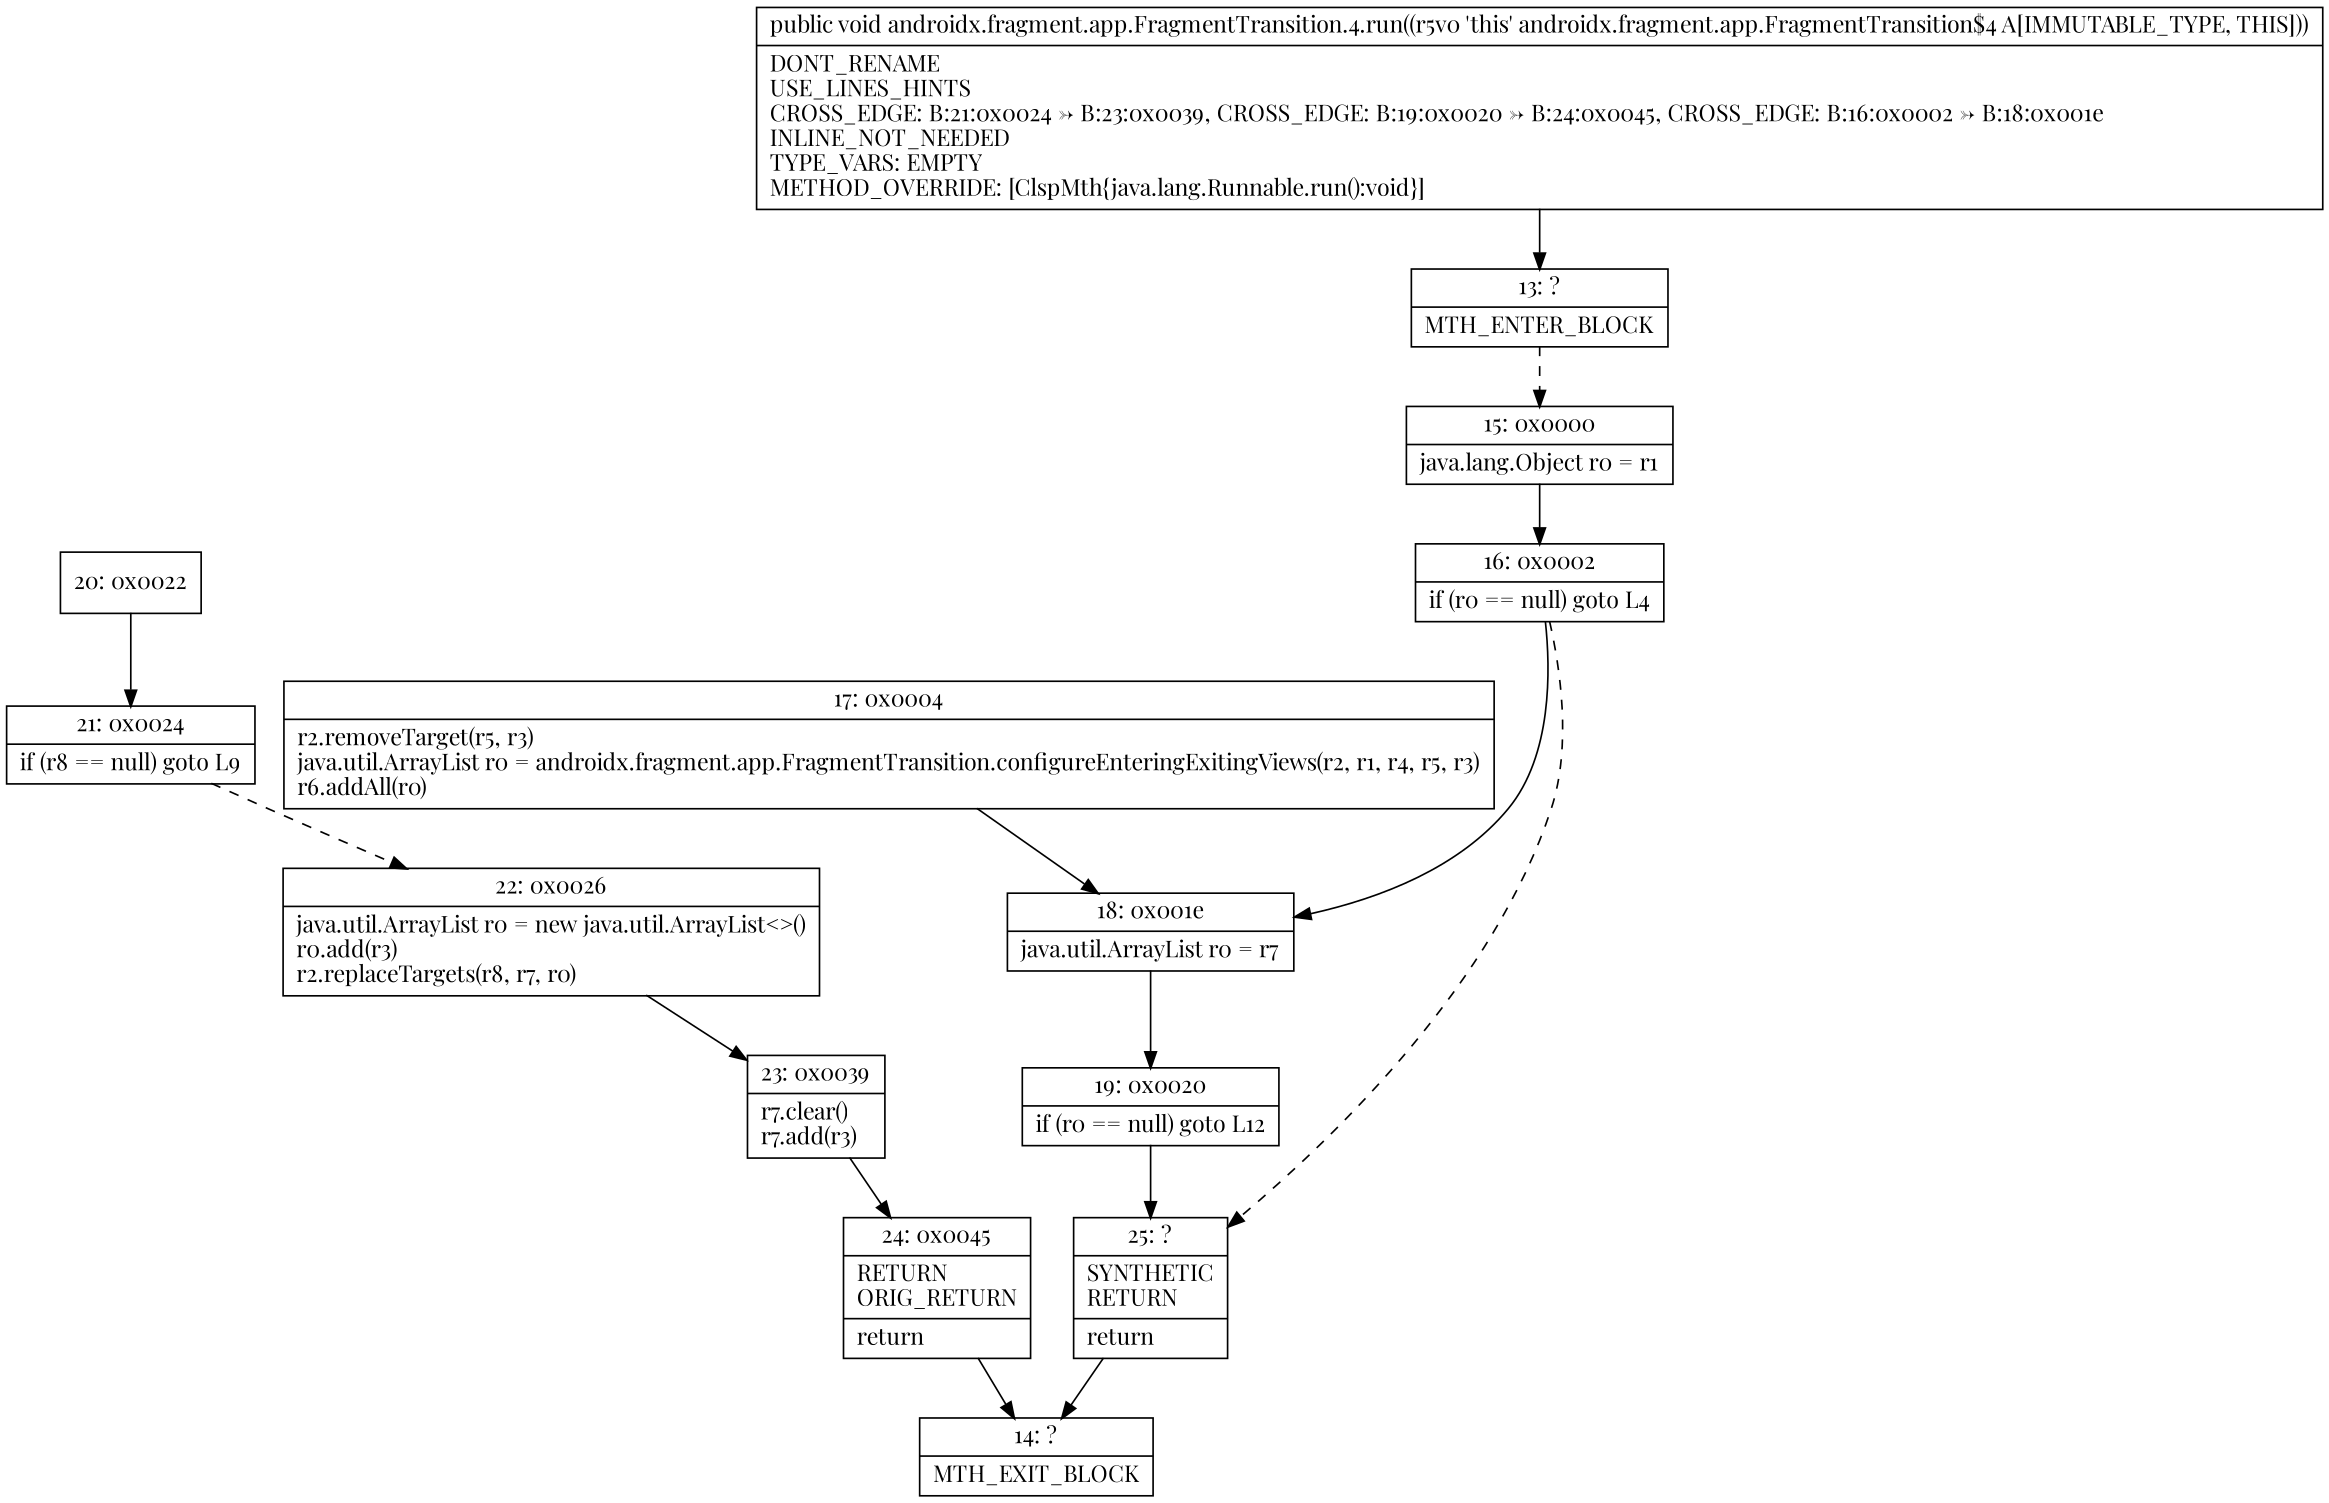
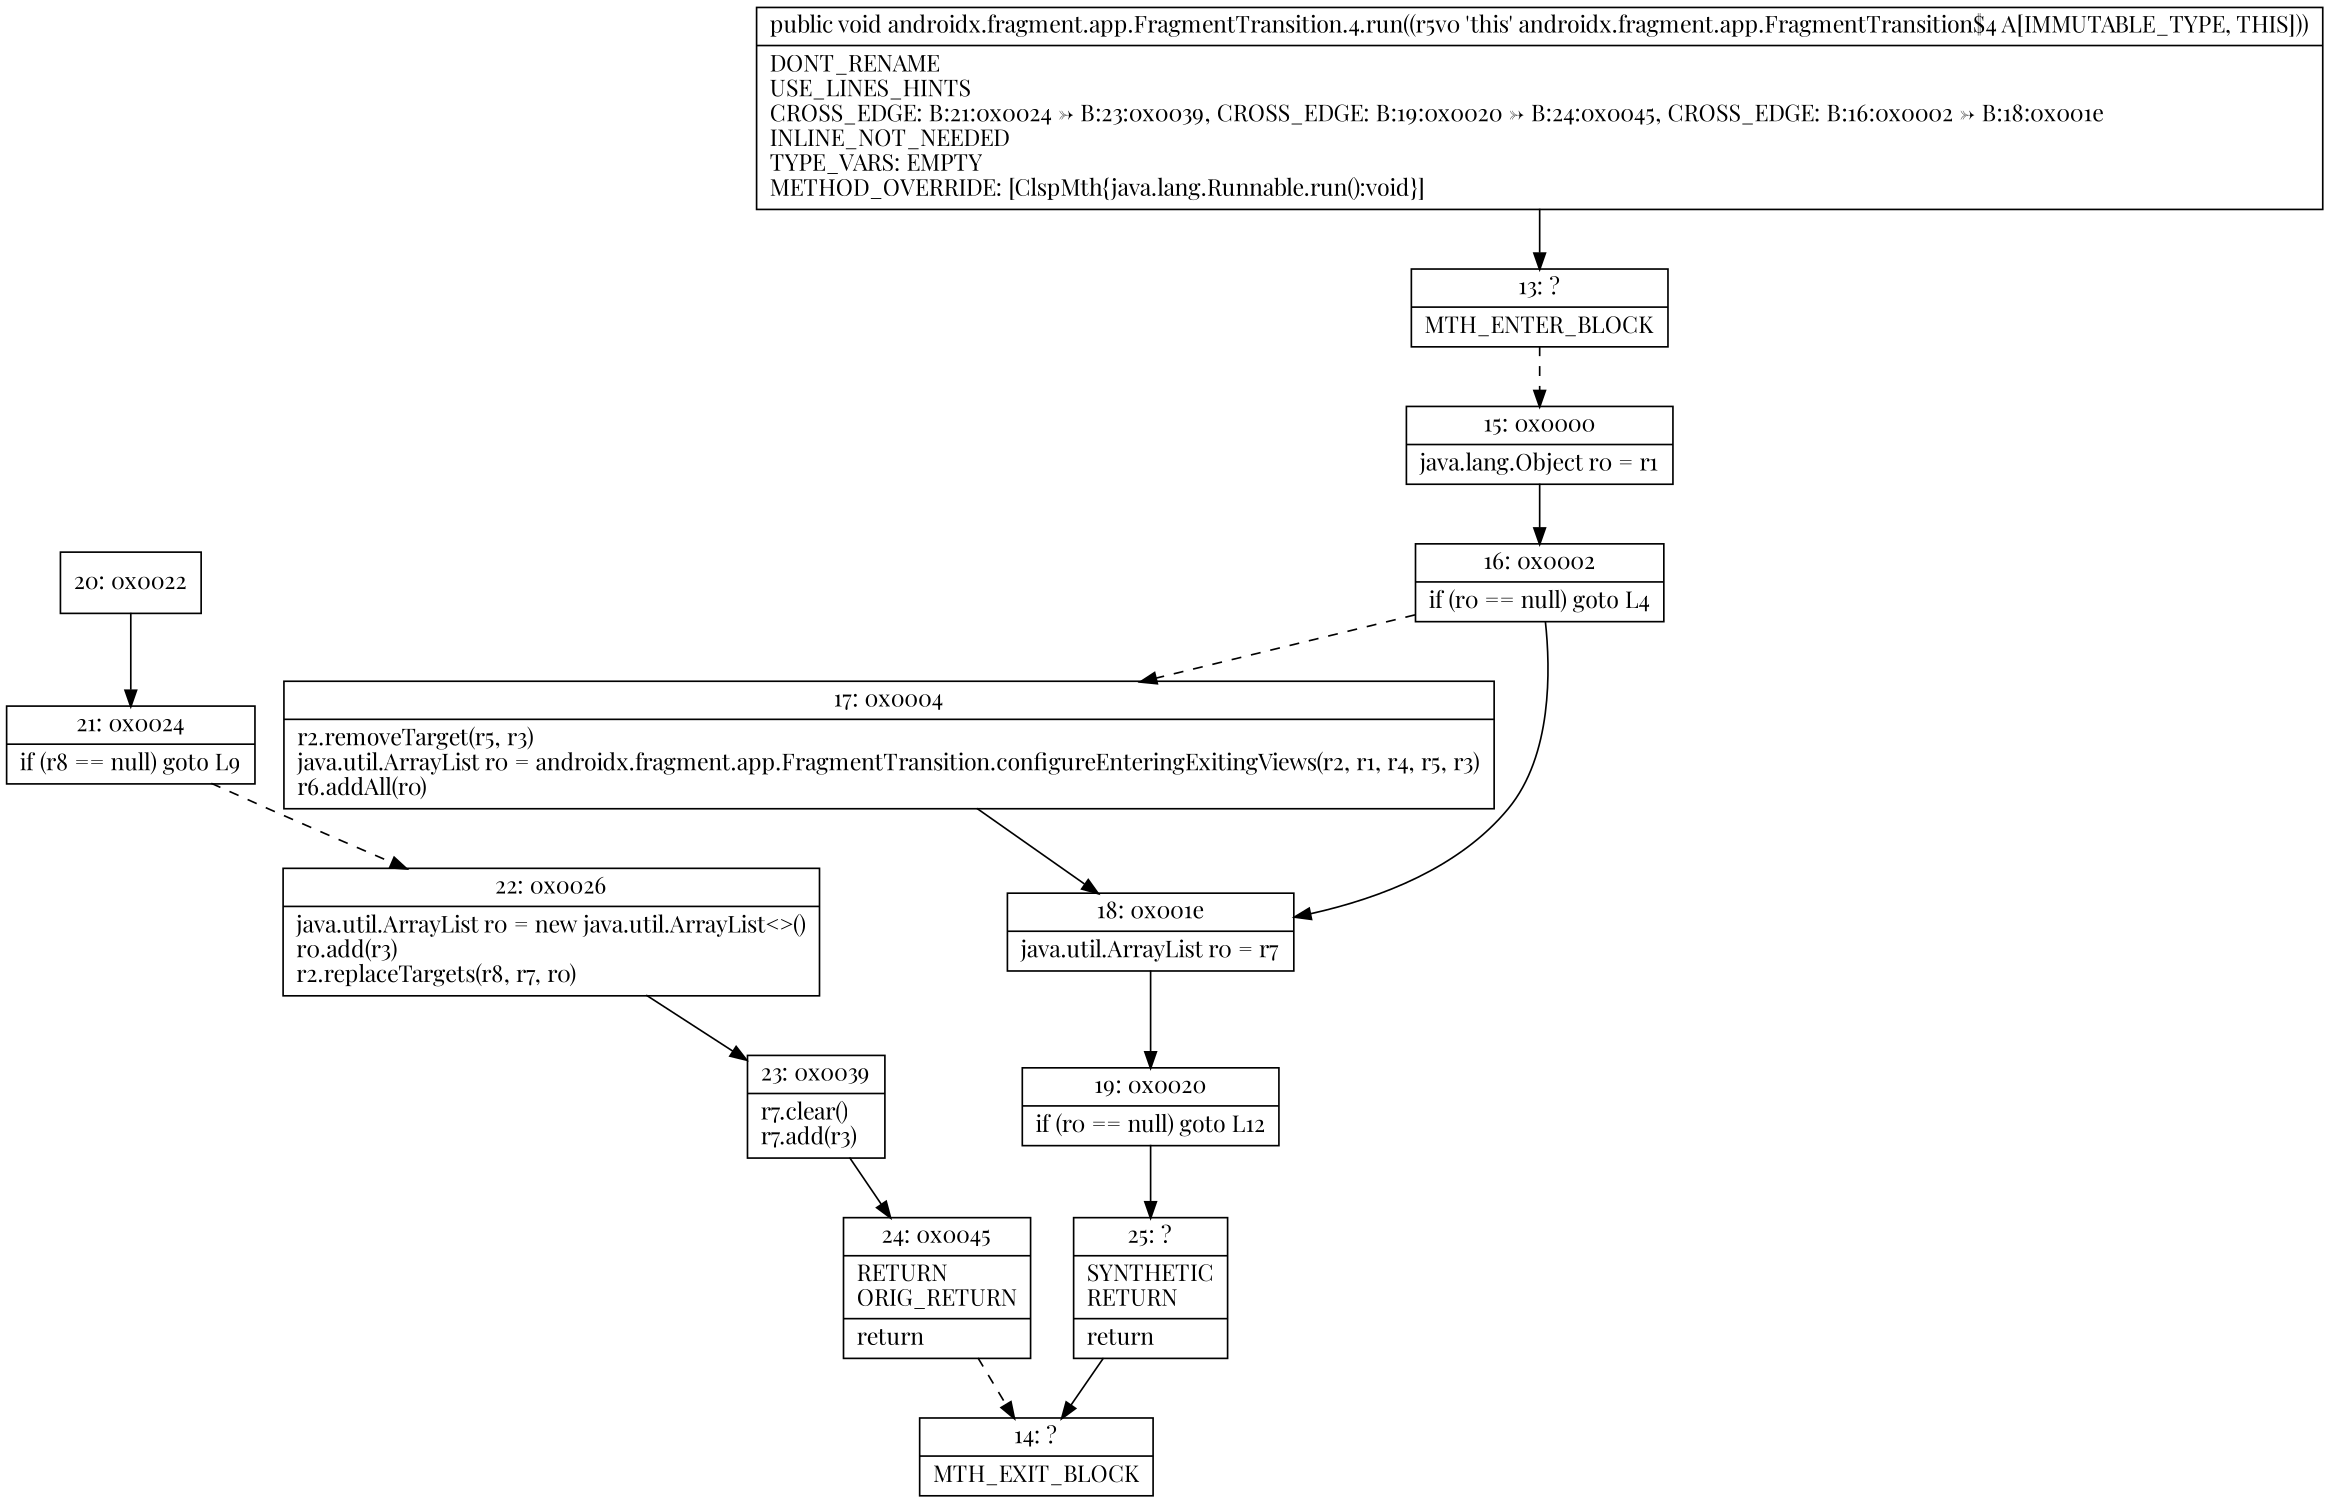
edge "16: 0x0002" -> "25: ?": now "16: 0x0002" -> "17: 0x0004"
edge "24: 0x0045" -> "14: ?": style solid -> dashed
